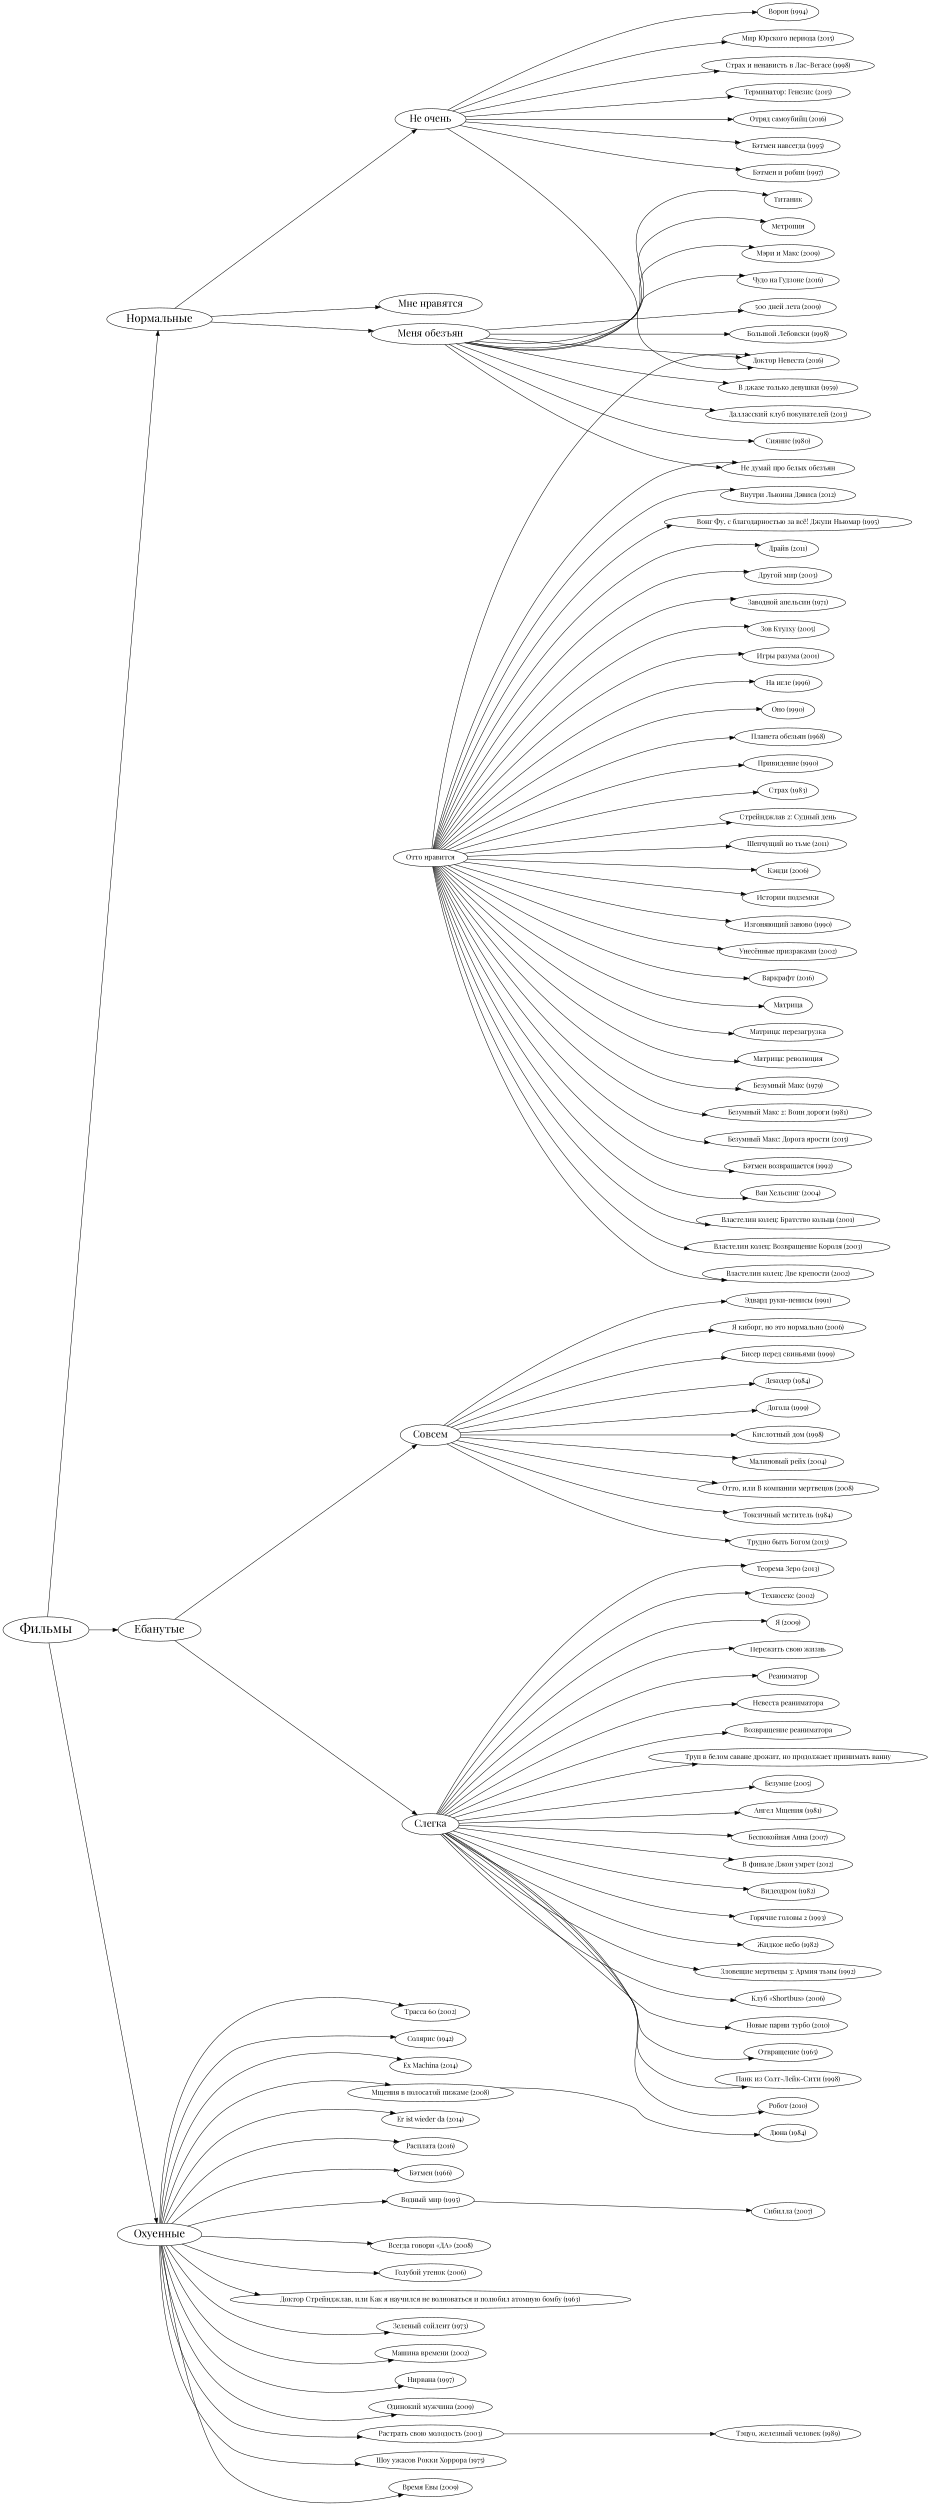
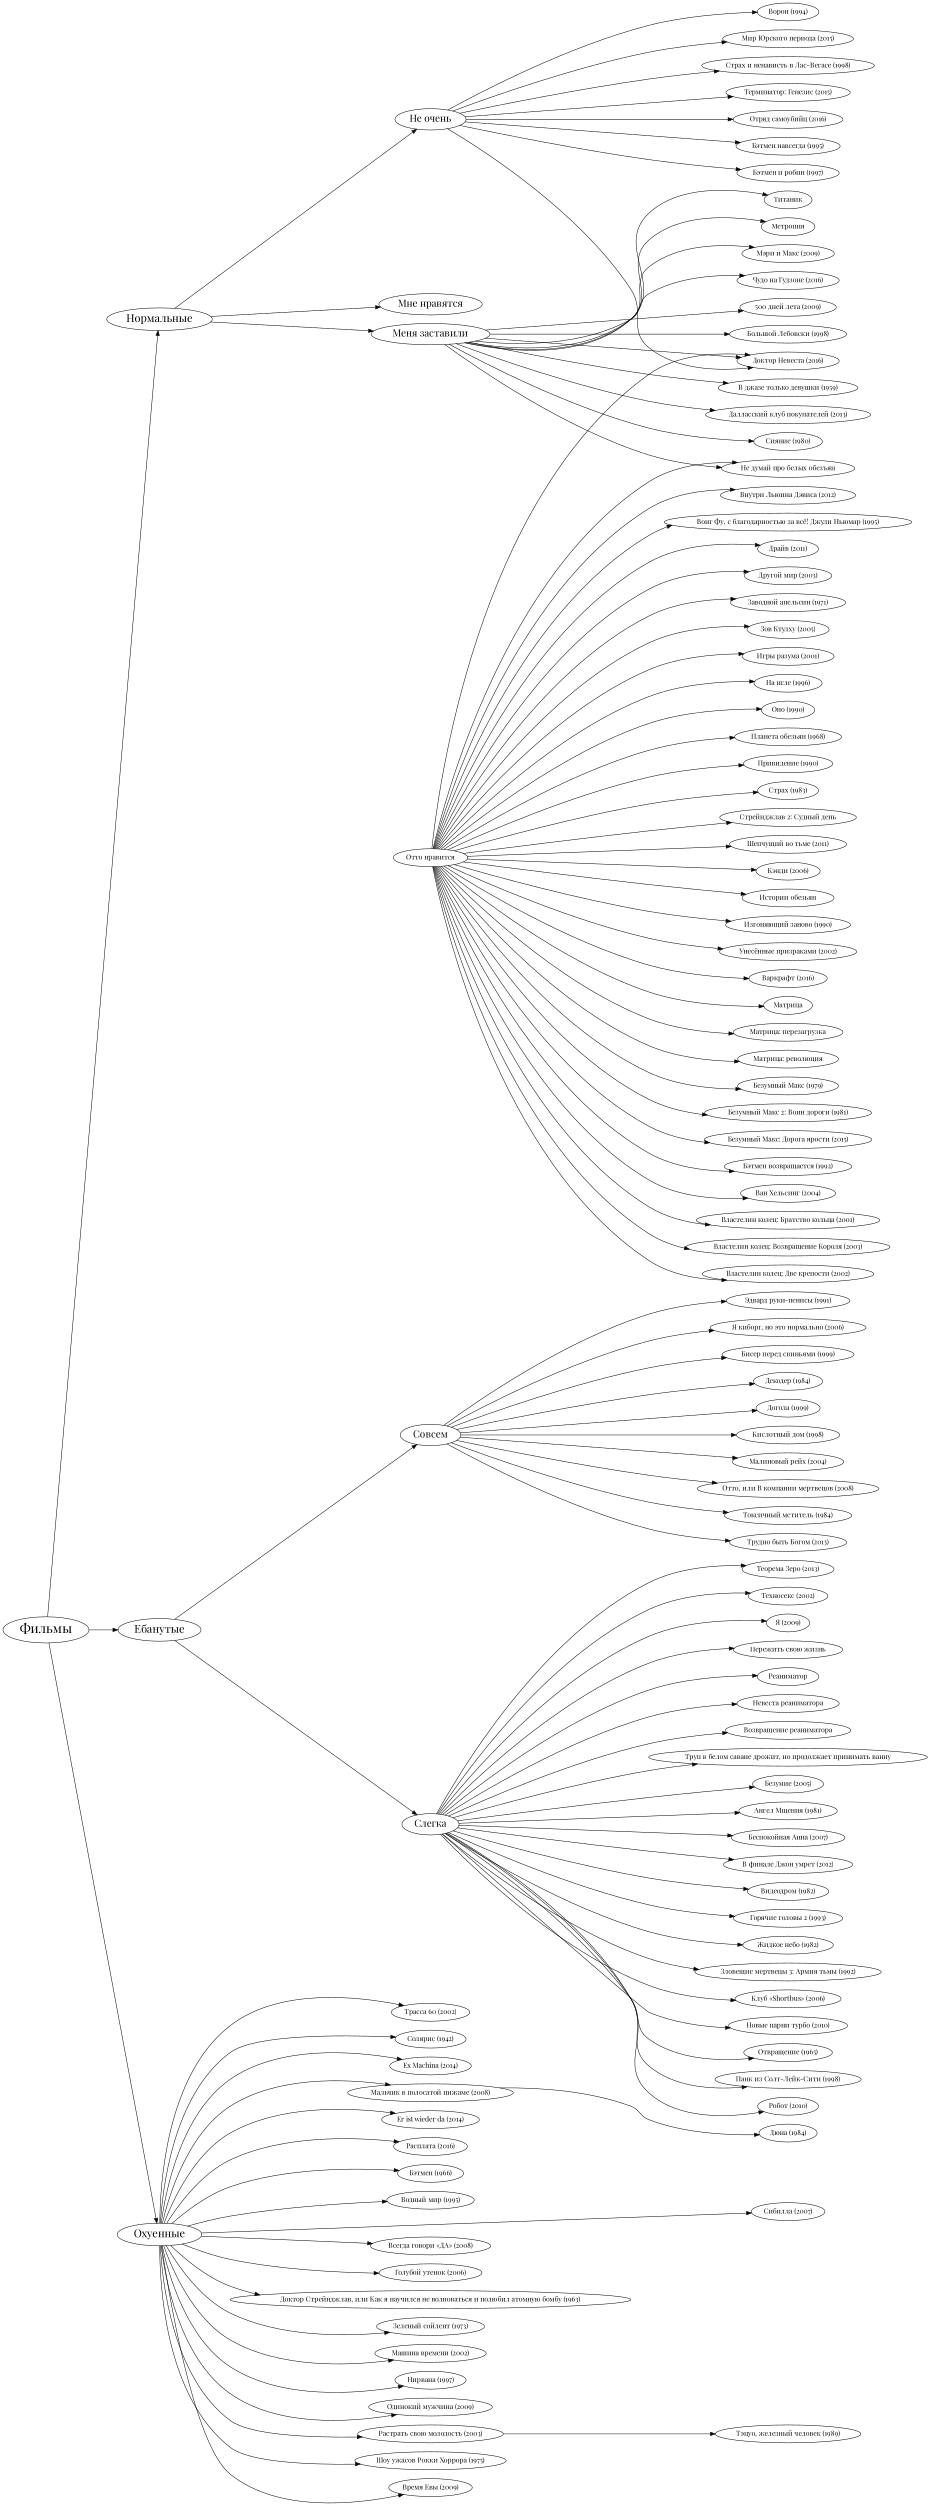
node "Меня обезъян": label "Меня обезъян" -> "Меня заставили"
node "Истории подземки": label "Истории подземки" -> "Истории обезьян"
node "Мщения в полосатой пижаме (2008)": label "Мщения в полосатой пижаме (2008)" -> "Мальчик в полосатой пижаме (2008)"
edge "Водный мир (1995)" -> "Сибилла (2007)": now "Охуенные" -> "Сибилла (2007)"
